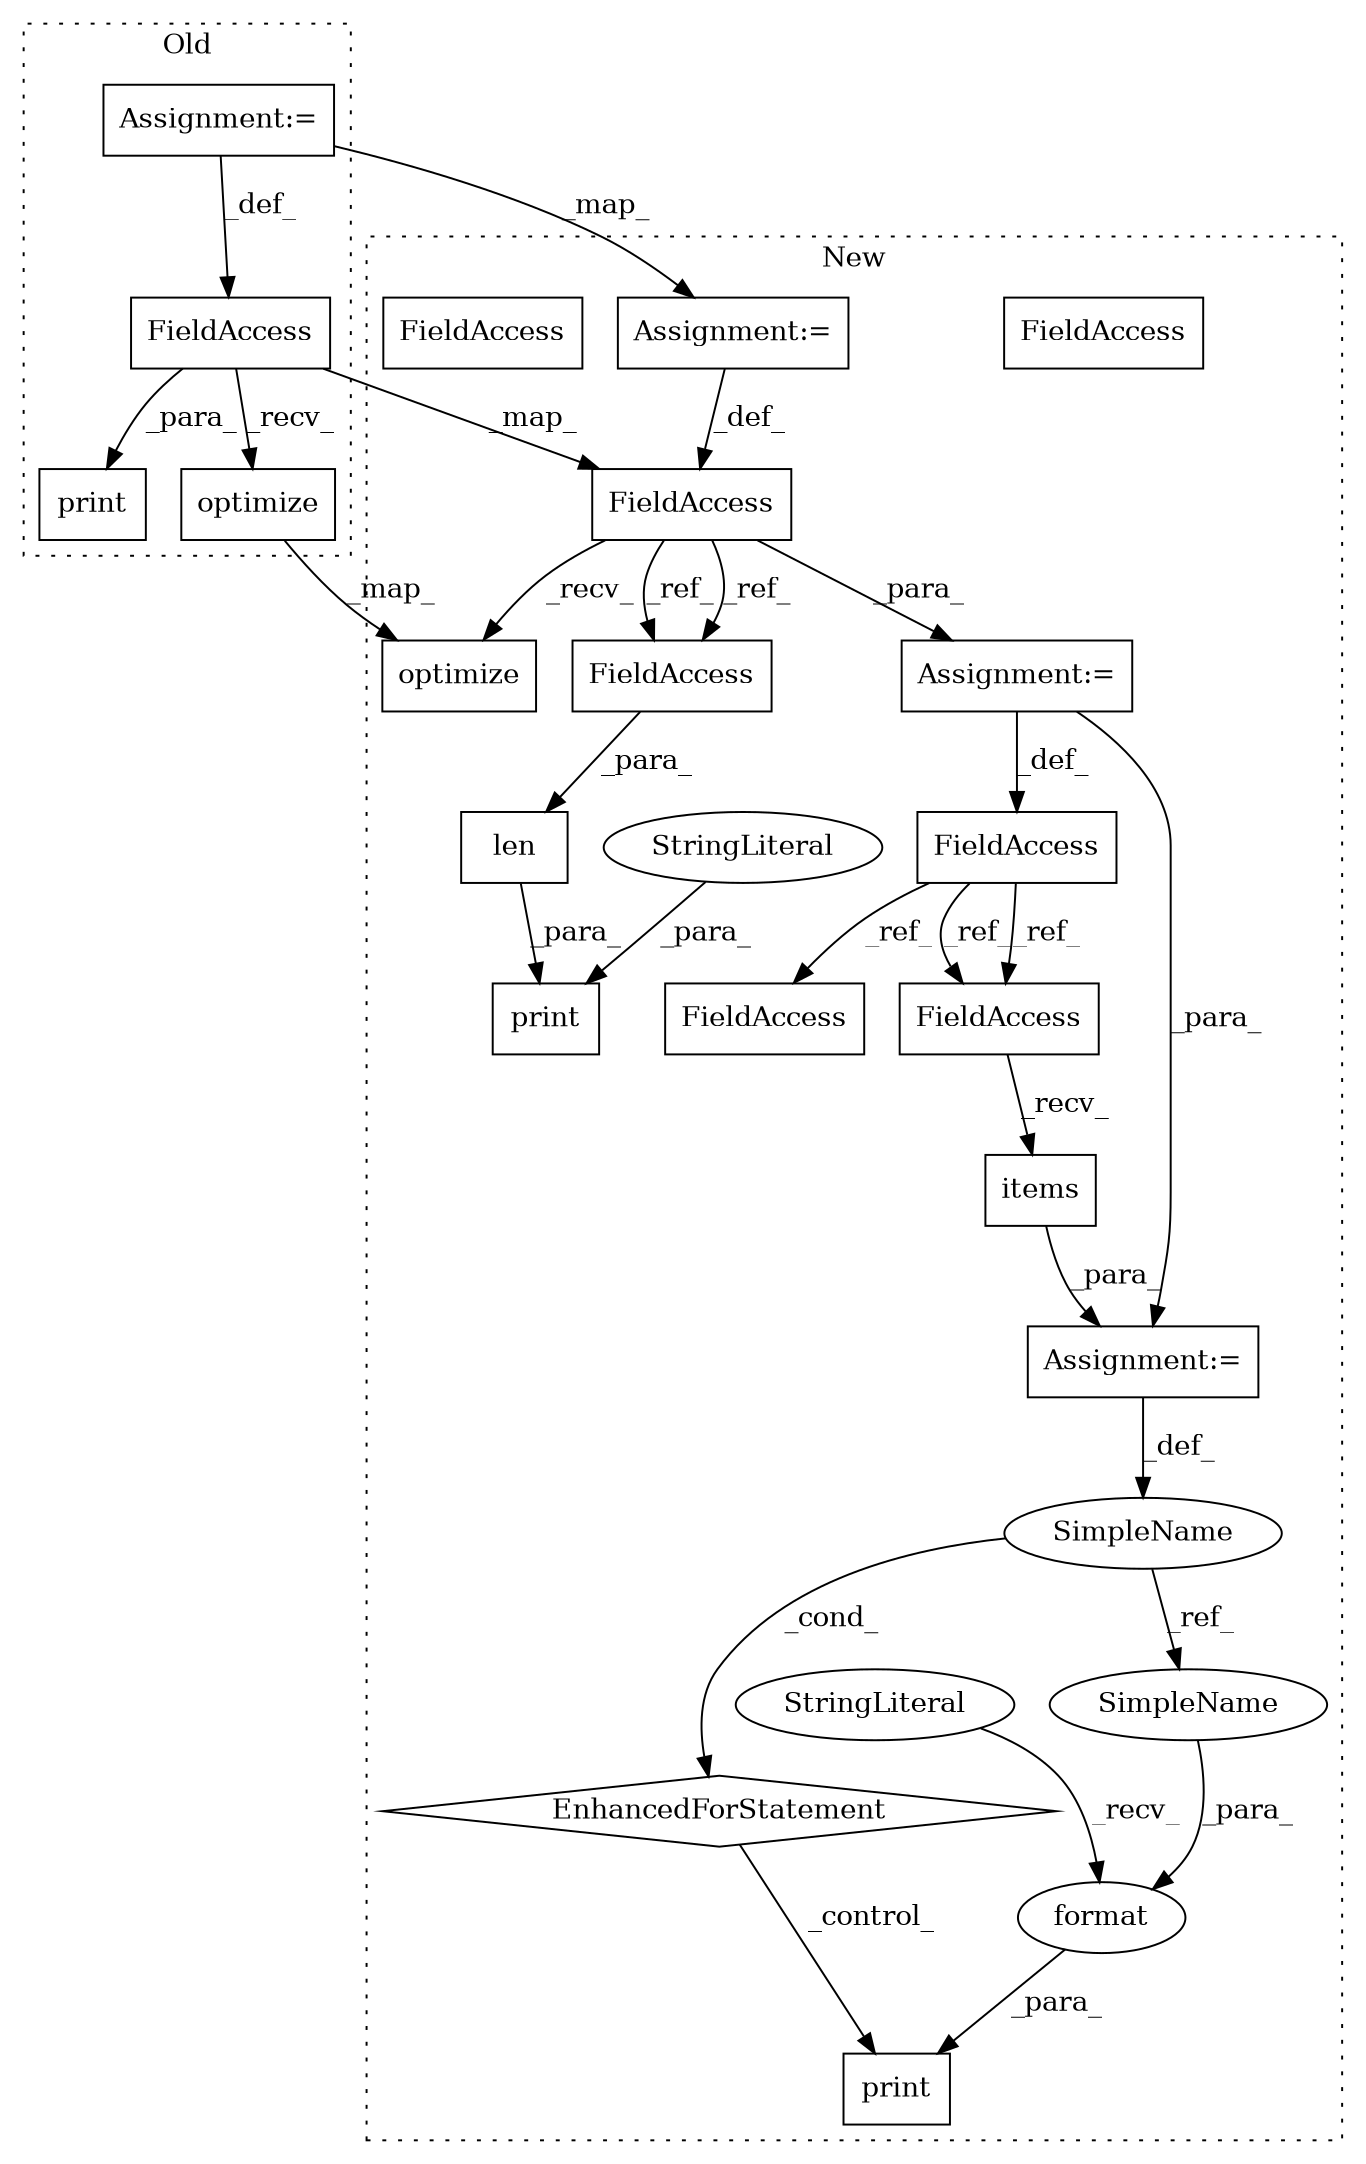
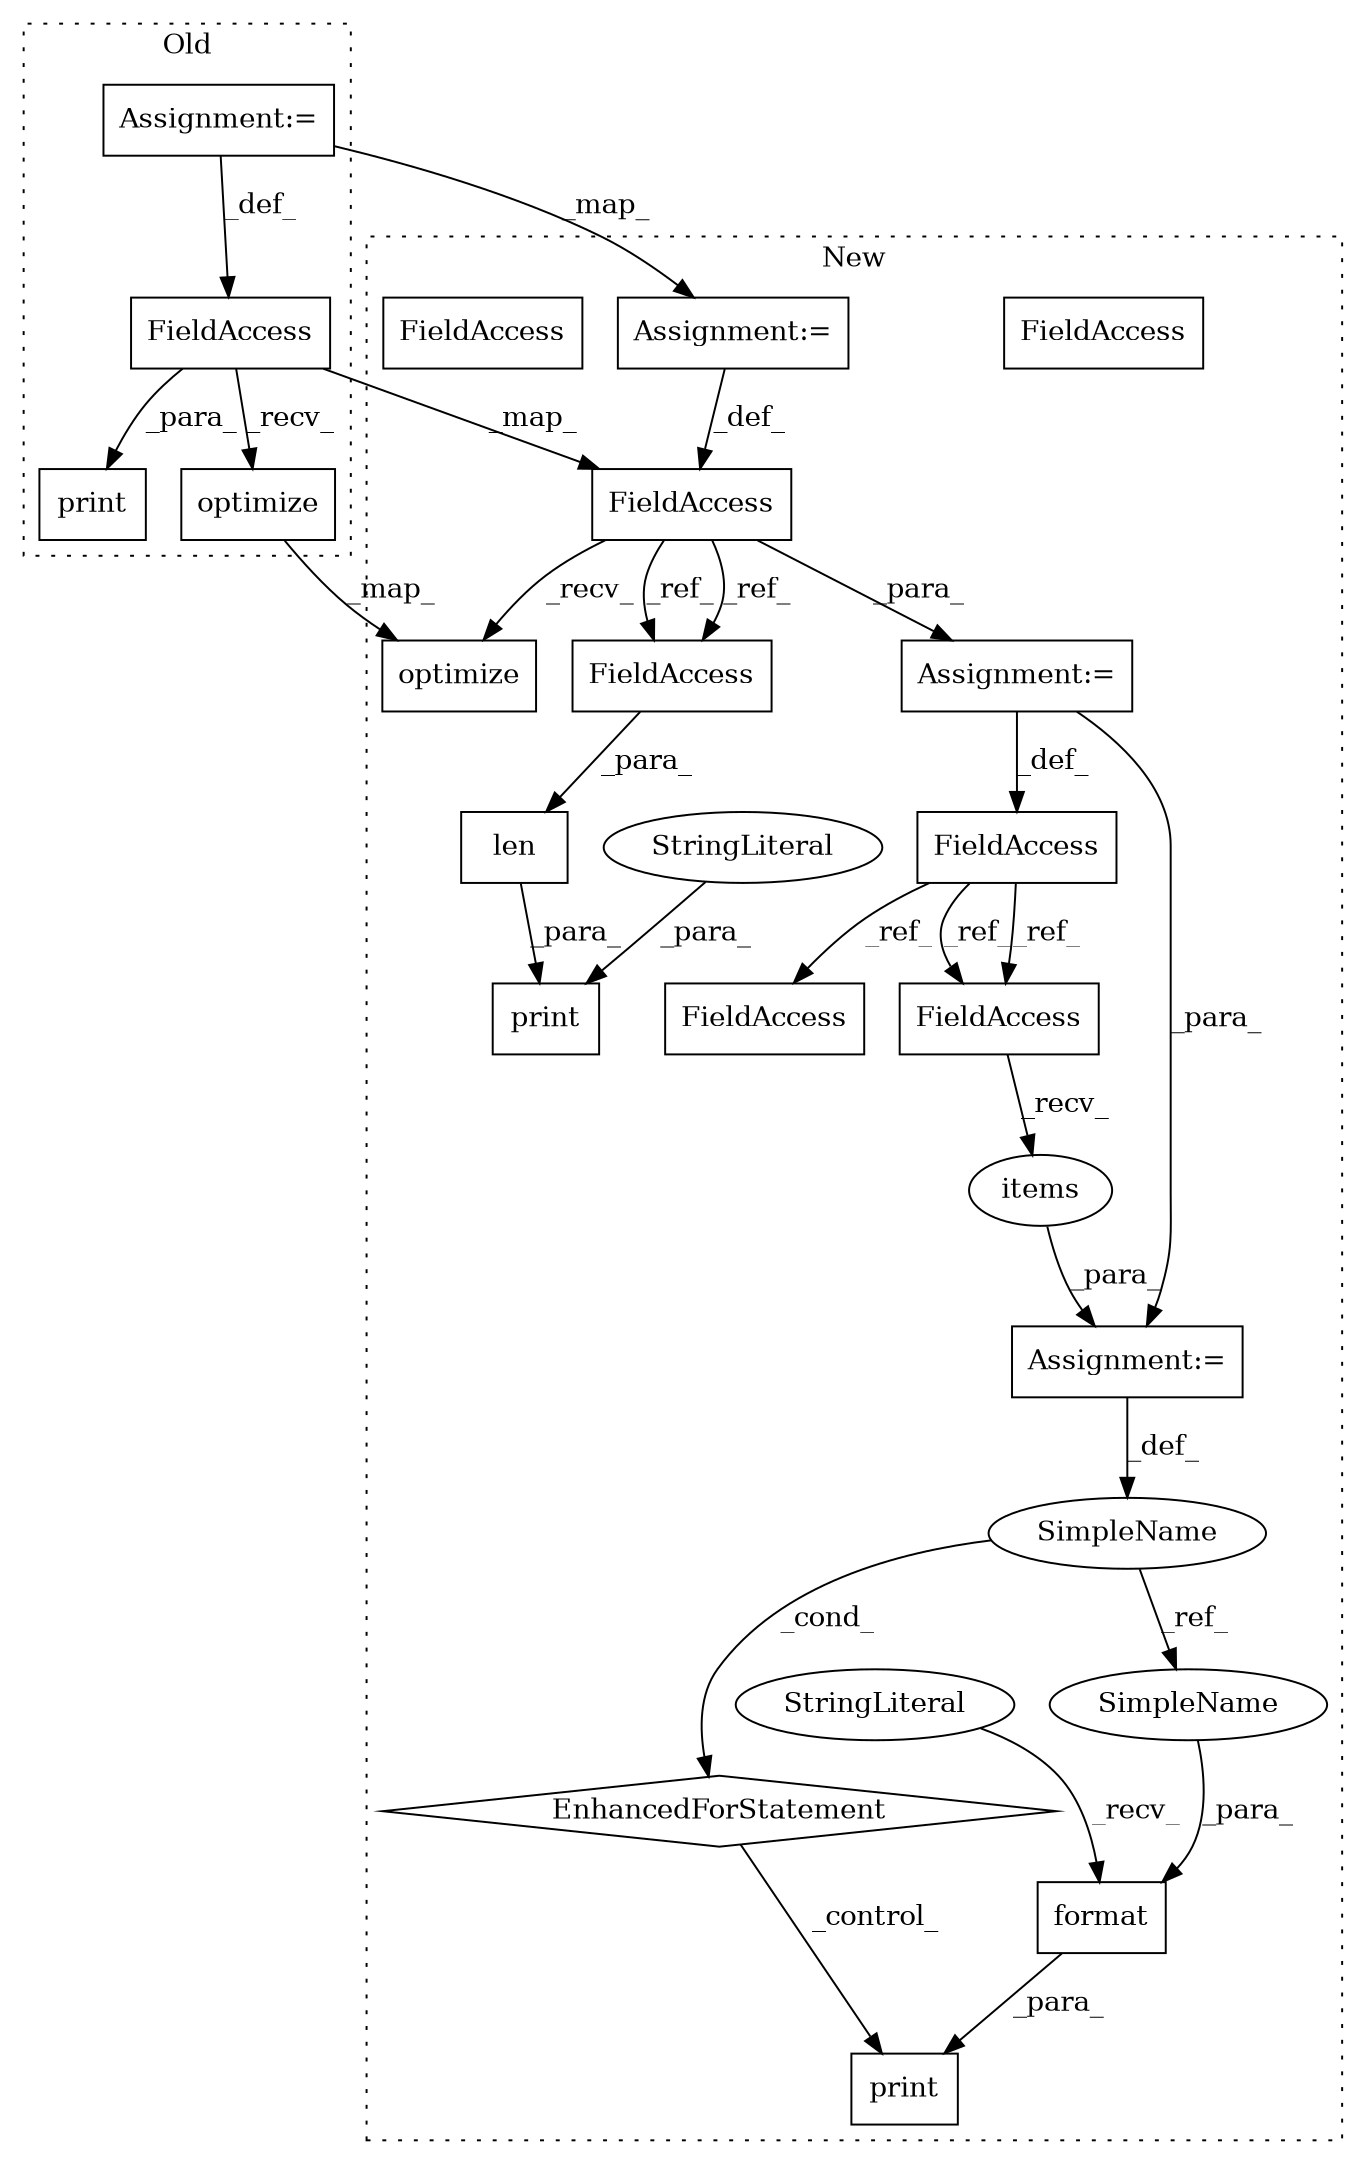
node "items": shape box -> ellipse
node "format": shape ellipse -> box
